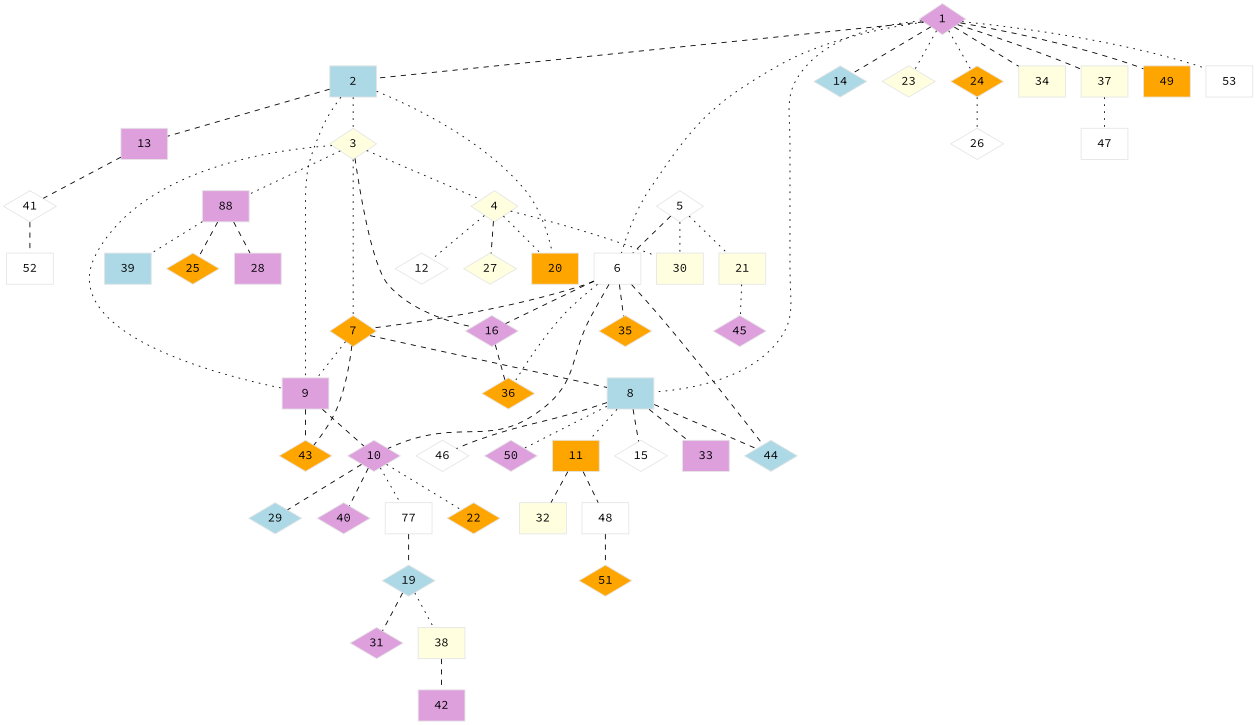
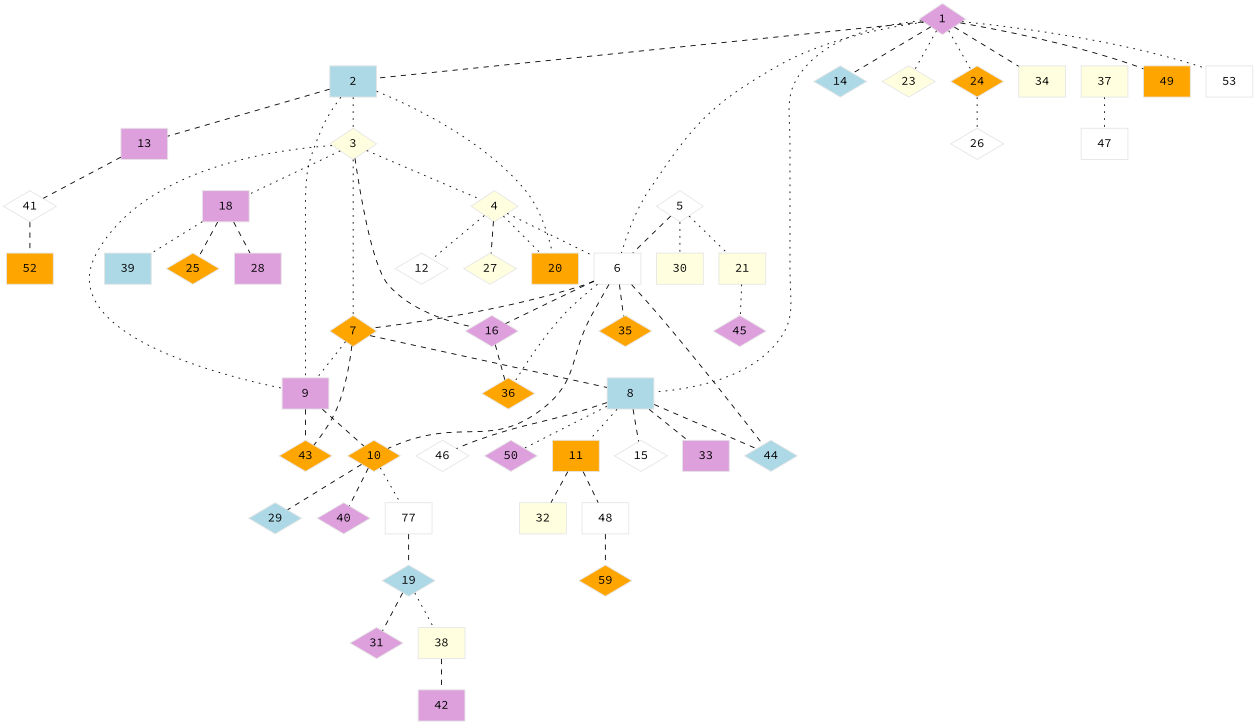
edge "1" -- "37": removed
node "88": label "88" -> "18"
edge "4" -- "30": now "4" -- "6"
node "52": fillcolor white -> orange
node "10": fillcolor plum -> orange
node "22": removed
node "51": label "51" -> "59"
